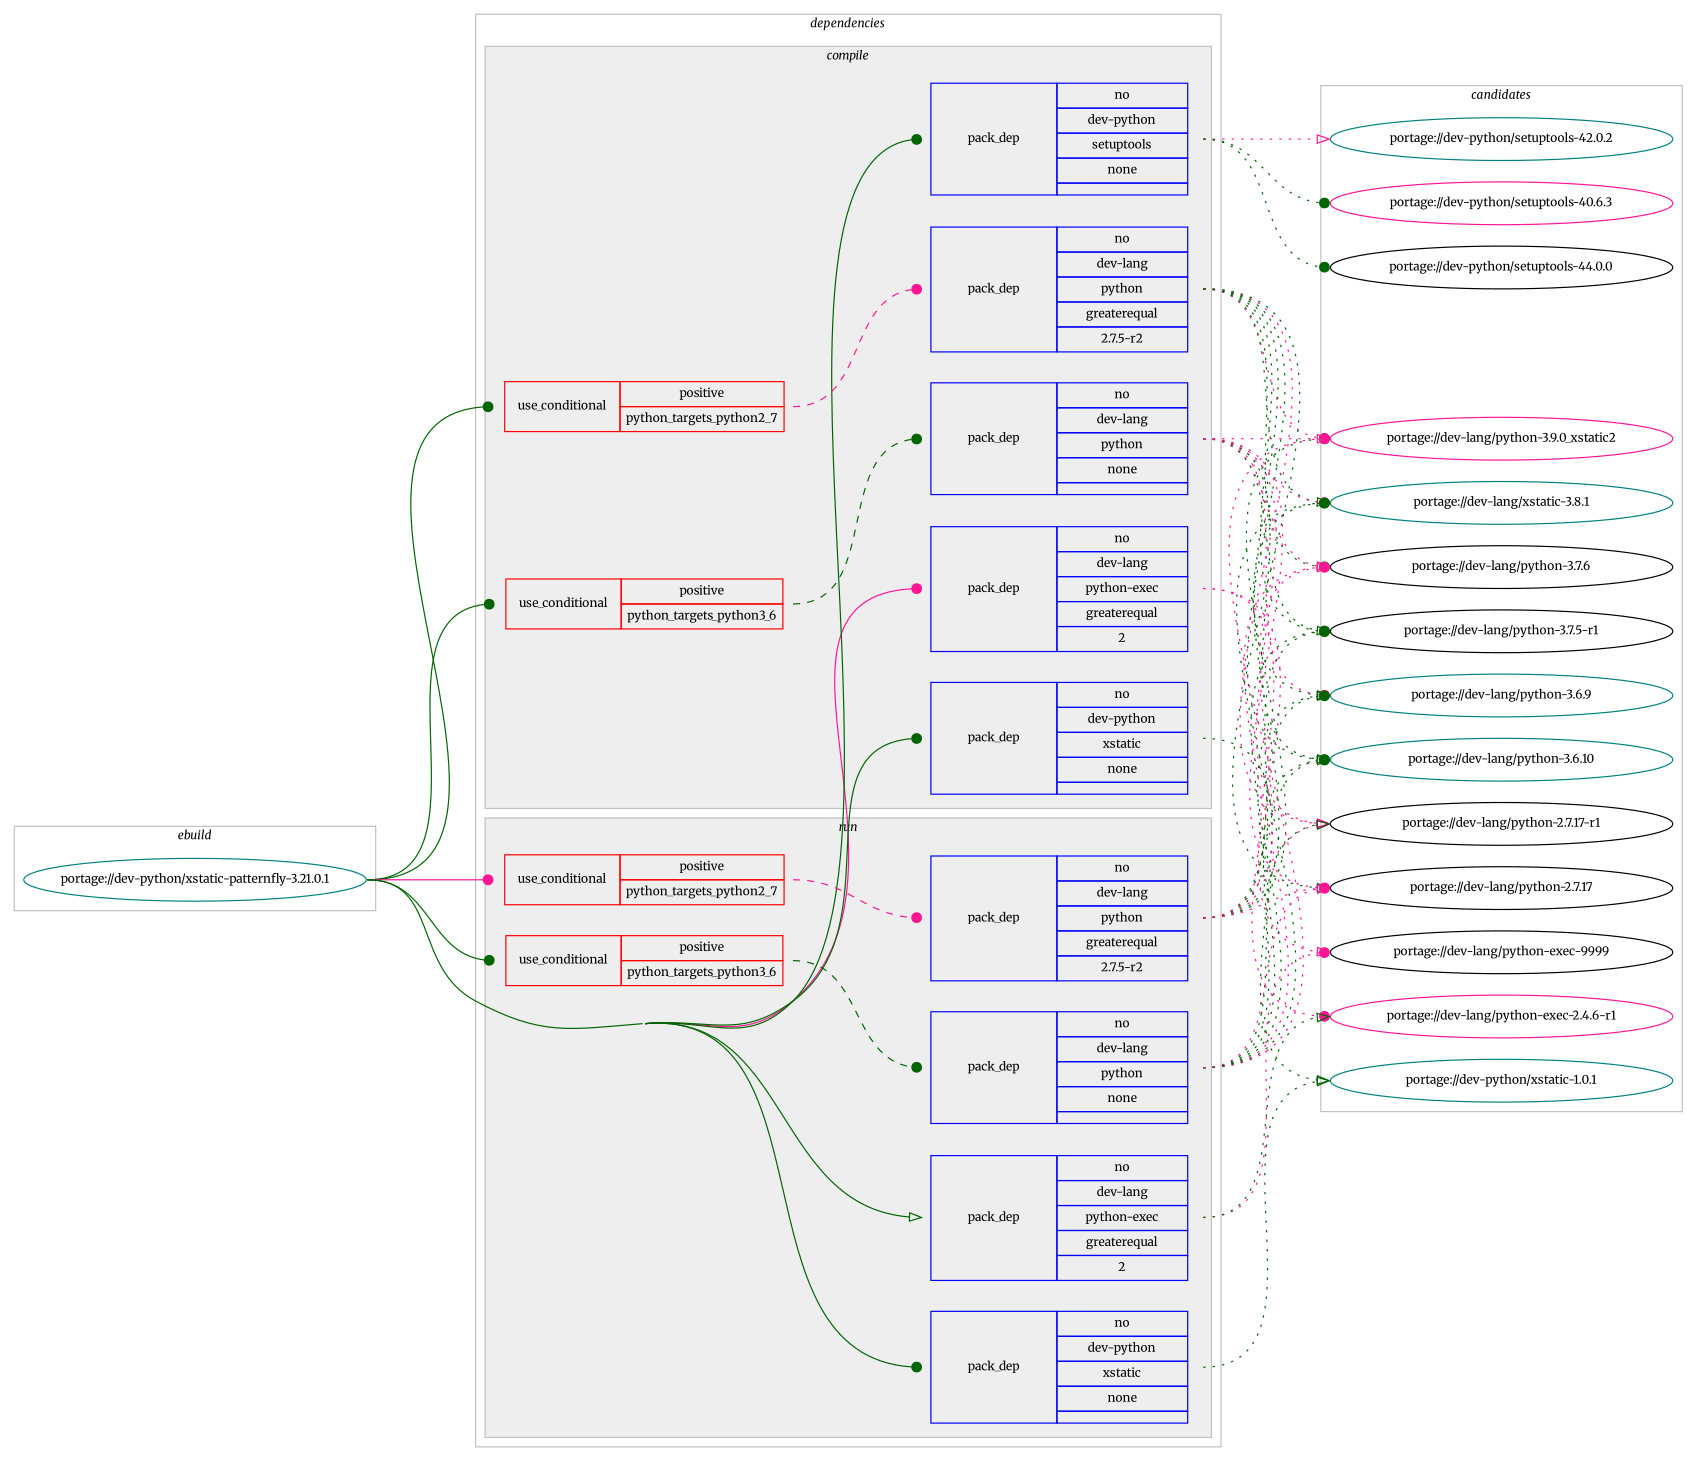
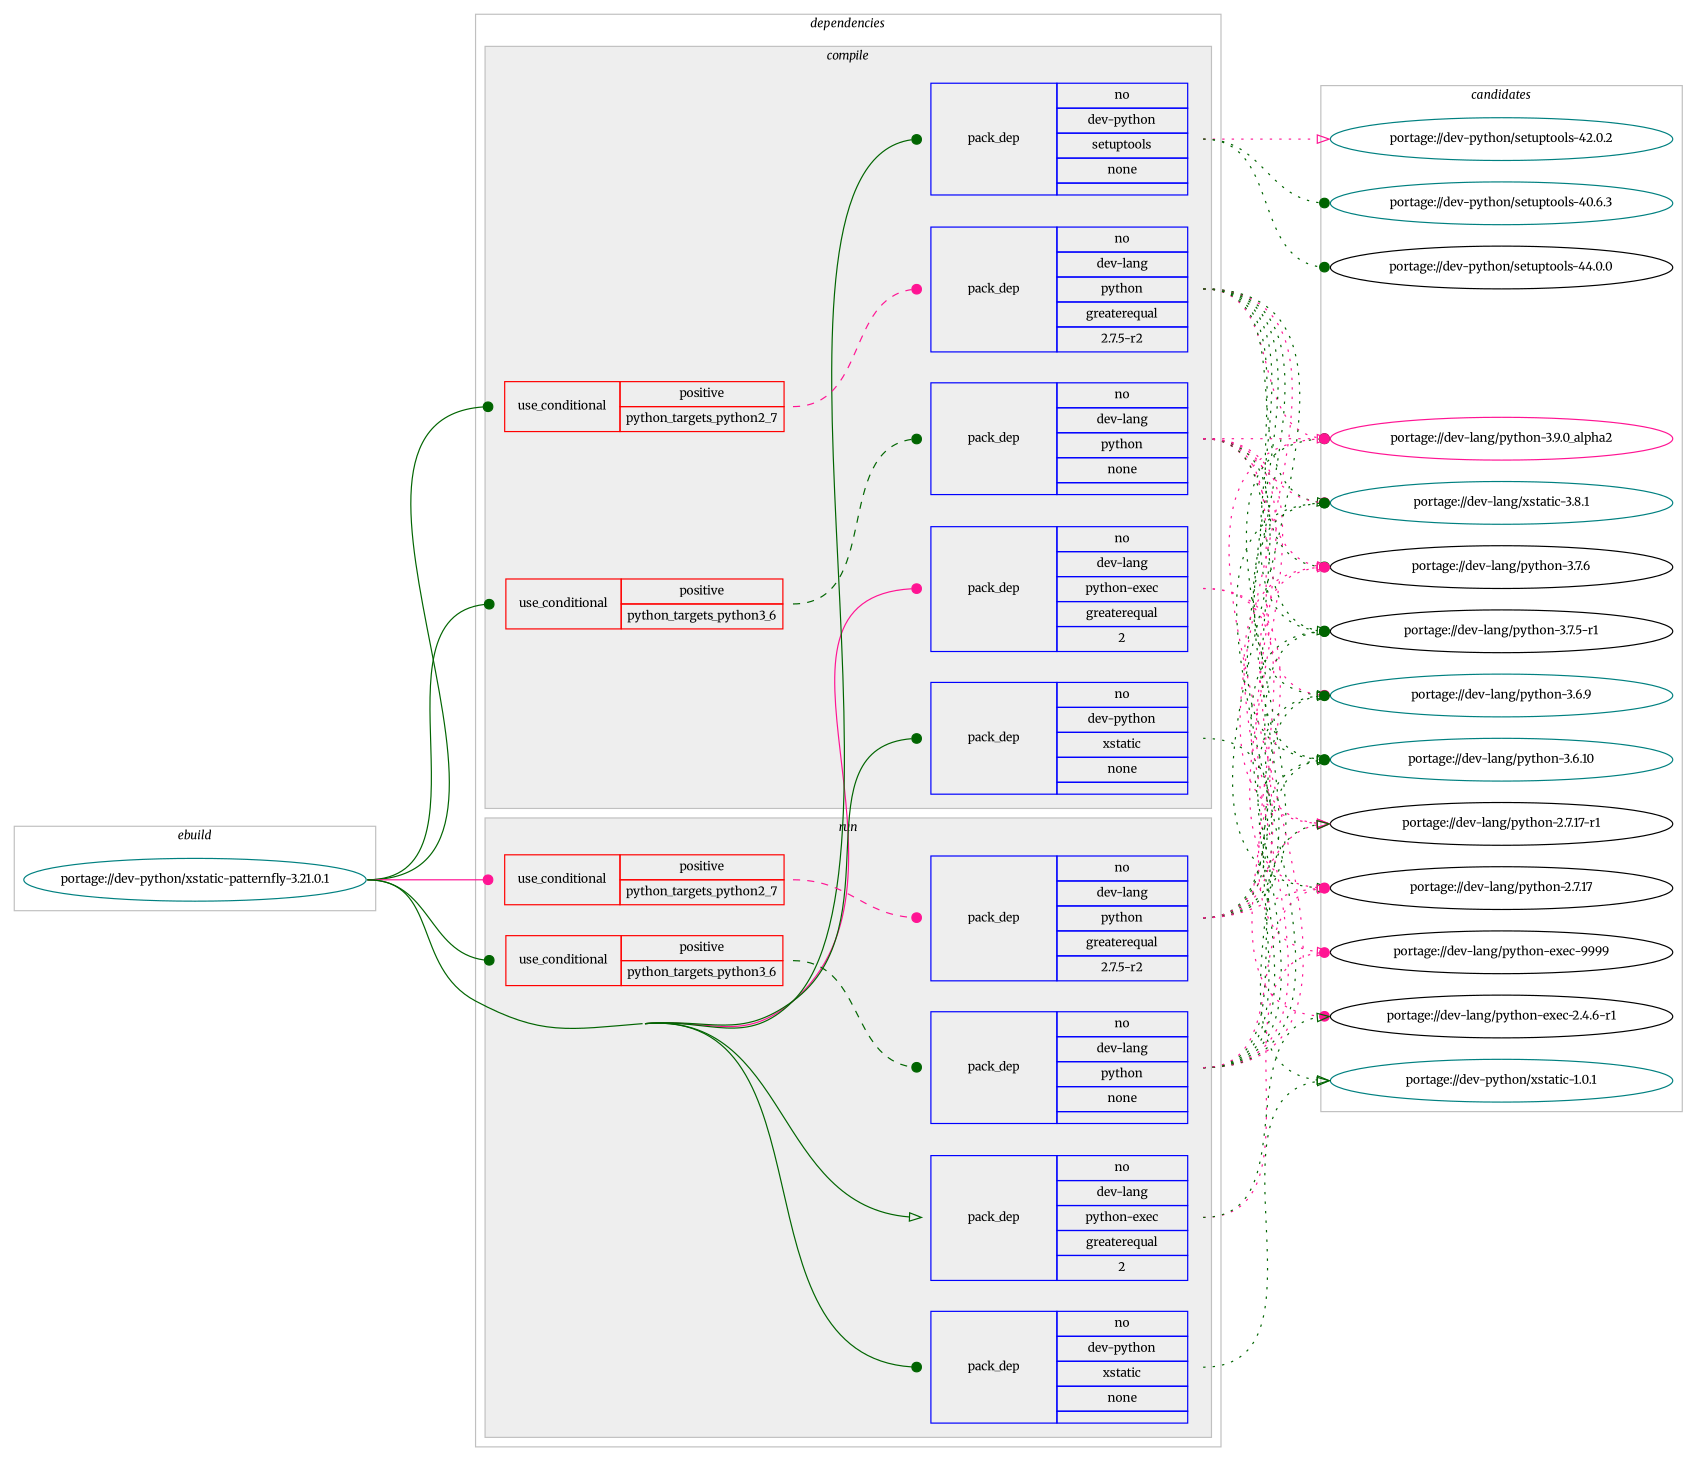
node "portage://dev-python/setuptools-40.6.3": color deeppink -> teal
node "portage://dev-lang/python-3.9.0_xstatic2": label "portage://dev-lang/python-3.9.0_xstatic2" -> "portage://dev-lang/python-3.9.0_alpha2"
node "portage://dev-lang/python-exec-2.4.6-r1": color deeppink -> black
